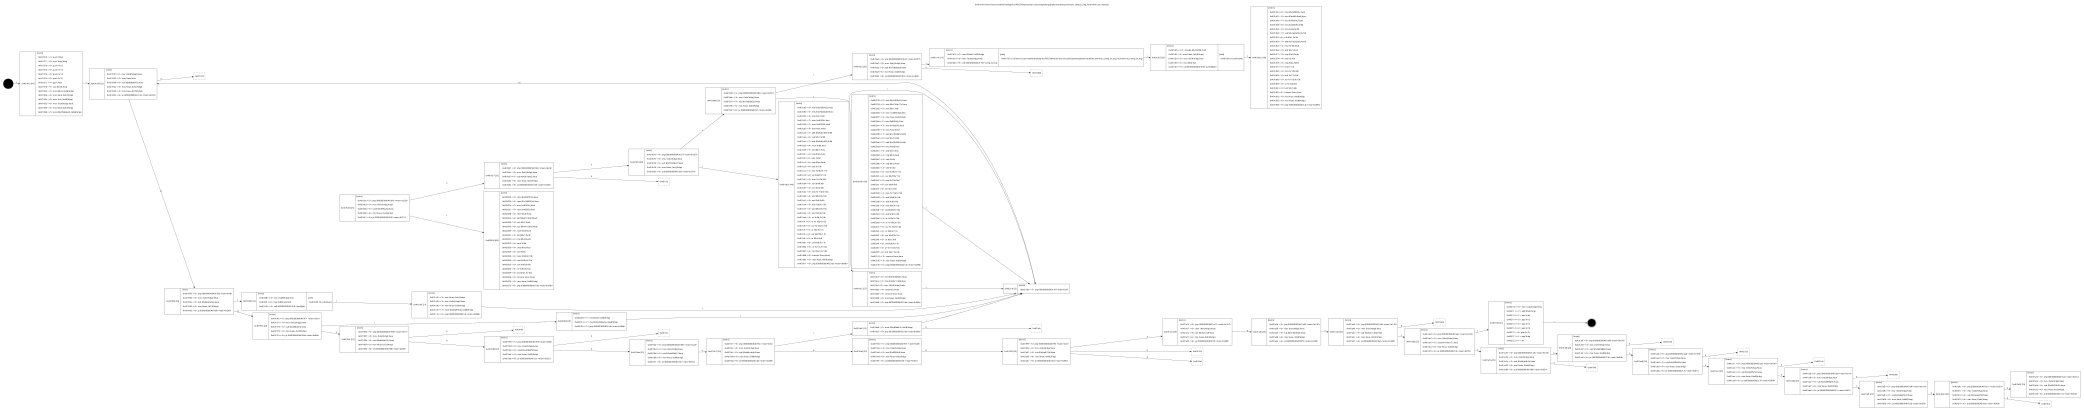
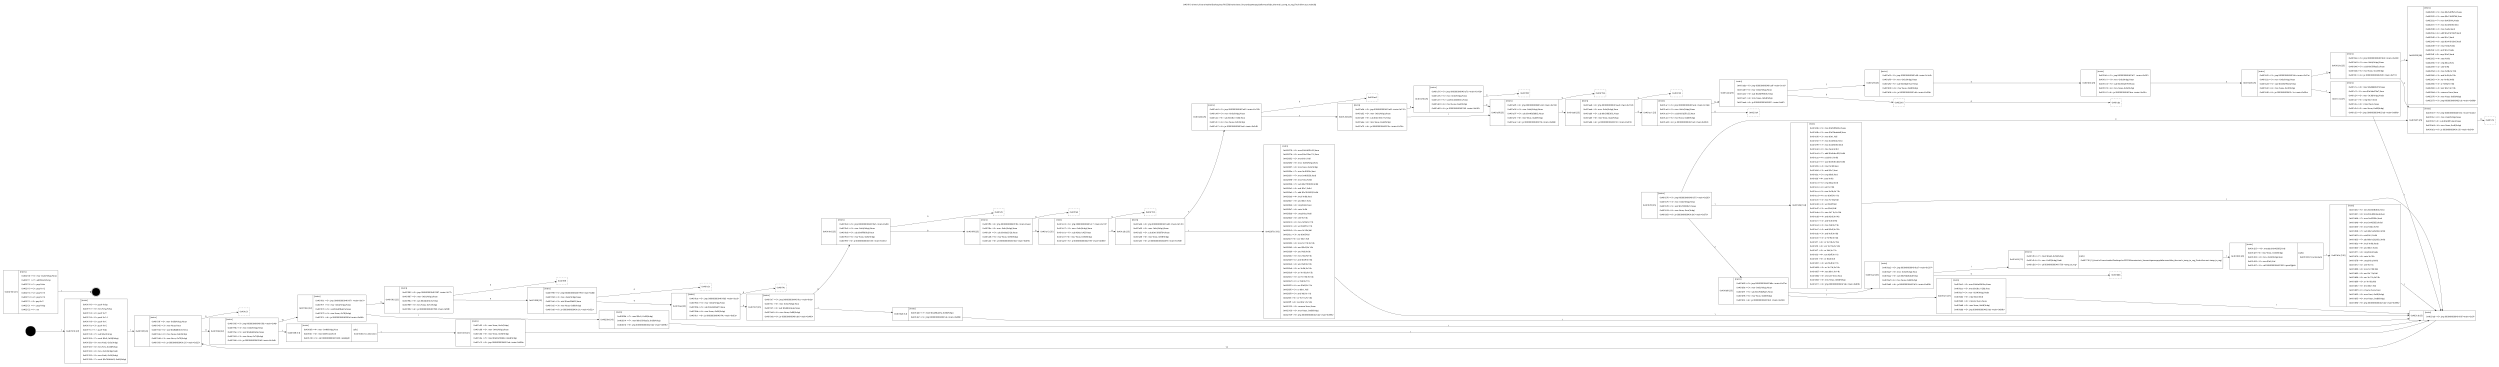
edge "0x401b25 [25]" -> "0x401b3e [25]": added, label "4"
node "0x401c1a [27]": added
edge "0x401b57 [25]" -> "0x401b70 [25]": reversed
edge "0x401a2b [25]" -> "0x402078 [150]": added, label "1"
node "0x401f4c": added
edge "0x401d3c [100]" -> "0x4021ab [5]": added, label "1"
edge "0x401da0 [12]" -> "0x401efc": now "0x4019e0 [25]" -> "0x401efc"
edge "0x401a5d [25]" -> "0x40210e [21]": now "0x401a5d [25]" -> "0x401a8f [25]"
edge "0x4019f9 [25]" -> "0x402193": now "0x401a12 [25]" -> "0x402193"
edge "0x401b0c [25]" -> "0x401dac": now "0x402001" -> "0x401dac"
